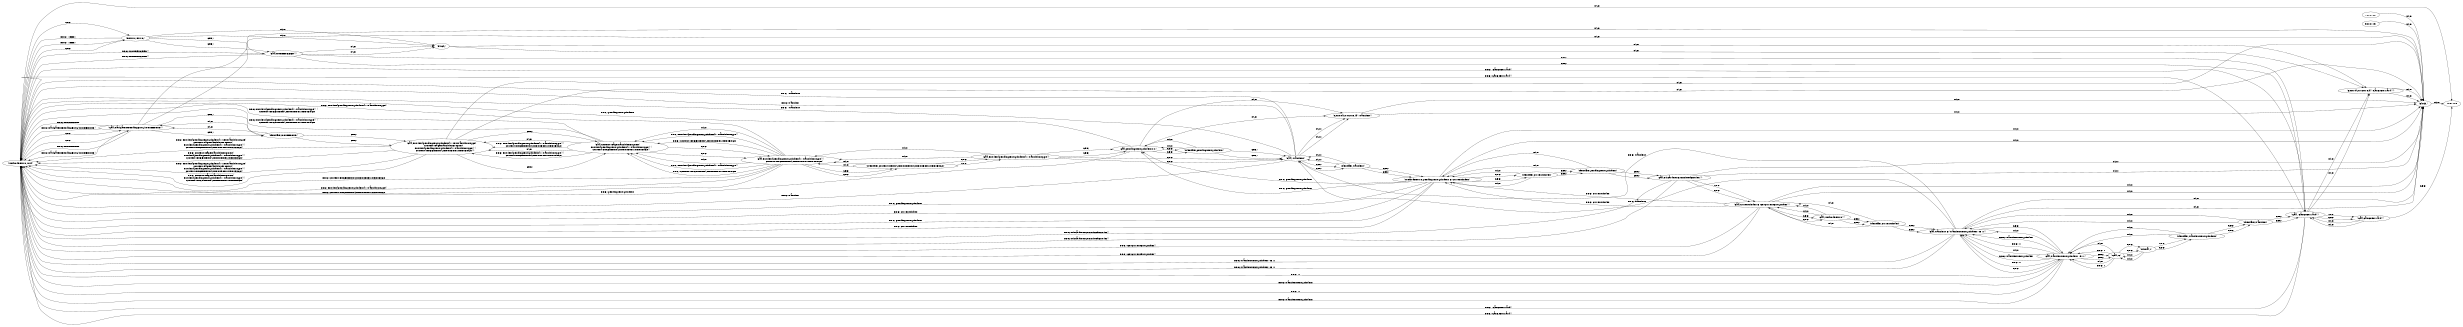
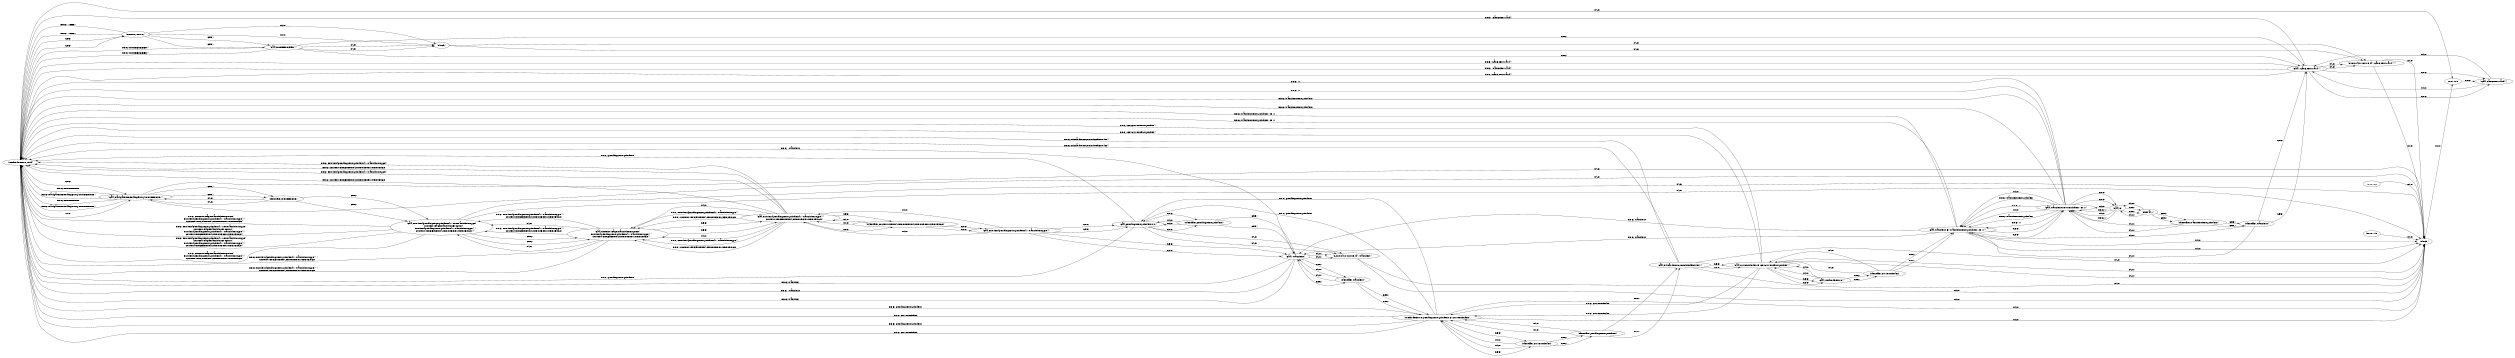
node "1000108": label "1000108" -> "1000102"
edge "(Call,CanGoForward())" -> "1007100": reversed
node "(Call,transient_entry_index_ != -1)": label "(Call,transient_entry_index_ != -1)" -> "(Call,transient_return_index_ != -1)"
